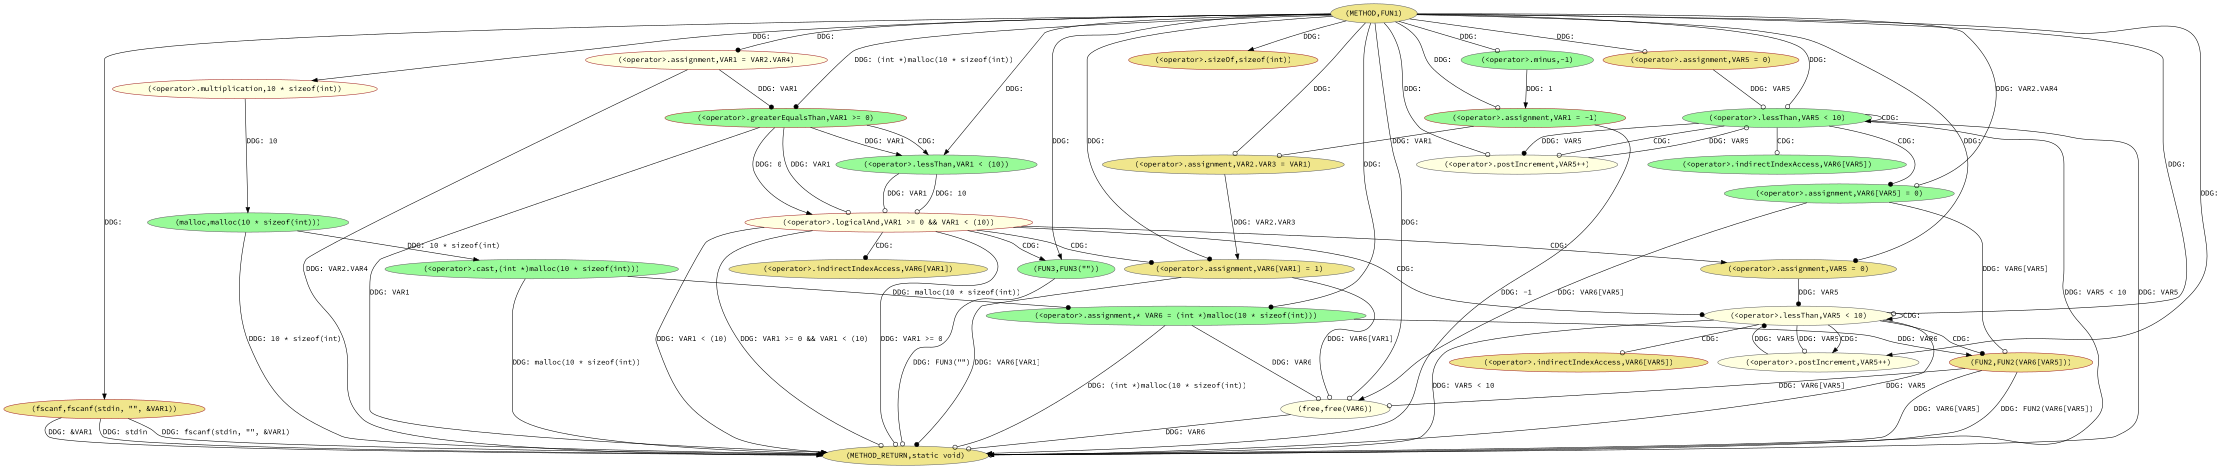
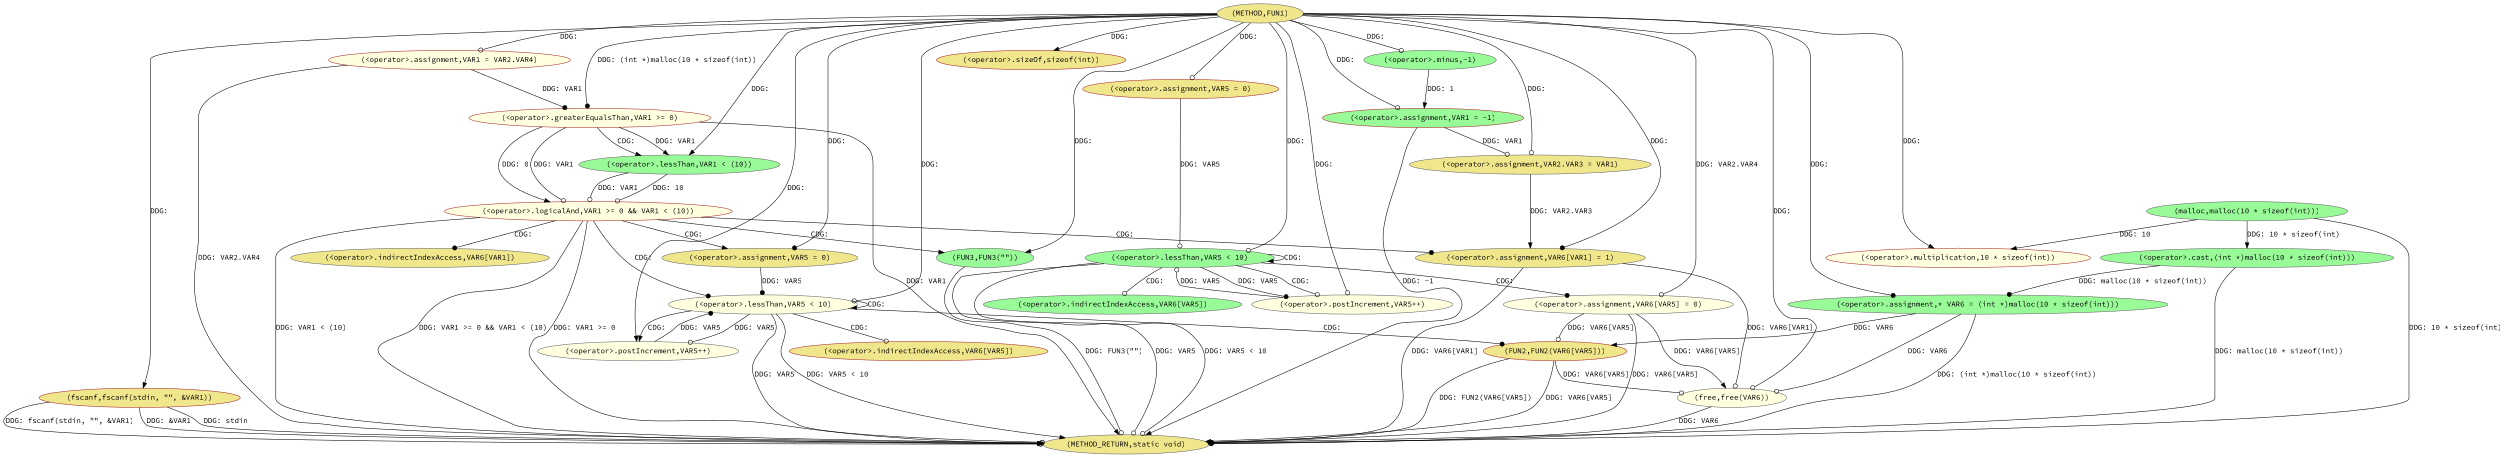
edge "(METHOD,FUN1)" -> "(<operator>.assignment,VAR1 = VAR2.VAR4)": arrowhead dot -> odot
node "(<operator>.greaterEqualsThan,VAR1 >= 0)": fillcolor palegreen -> lightyellow
edge "(<operator>.multiplication,10 * sizeof(int))" -> "(malloc,malloc(10 * sizeof(int)))": reversed
node "(<operator>.assignment,VAR6[VAR5] = 0)": fillcolor palegreen -> lightyellow
edge "(<operator>.assignment,VAR6[VAR5] = 0)" -> "(METHOD_RETURN,static void)": added, label "DDG: VAR6[VAR5]"
